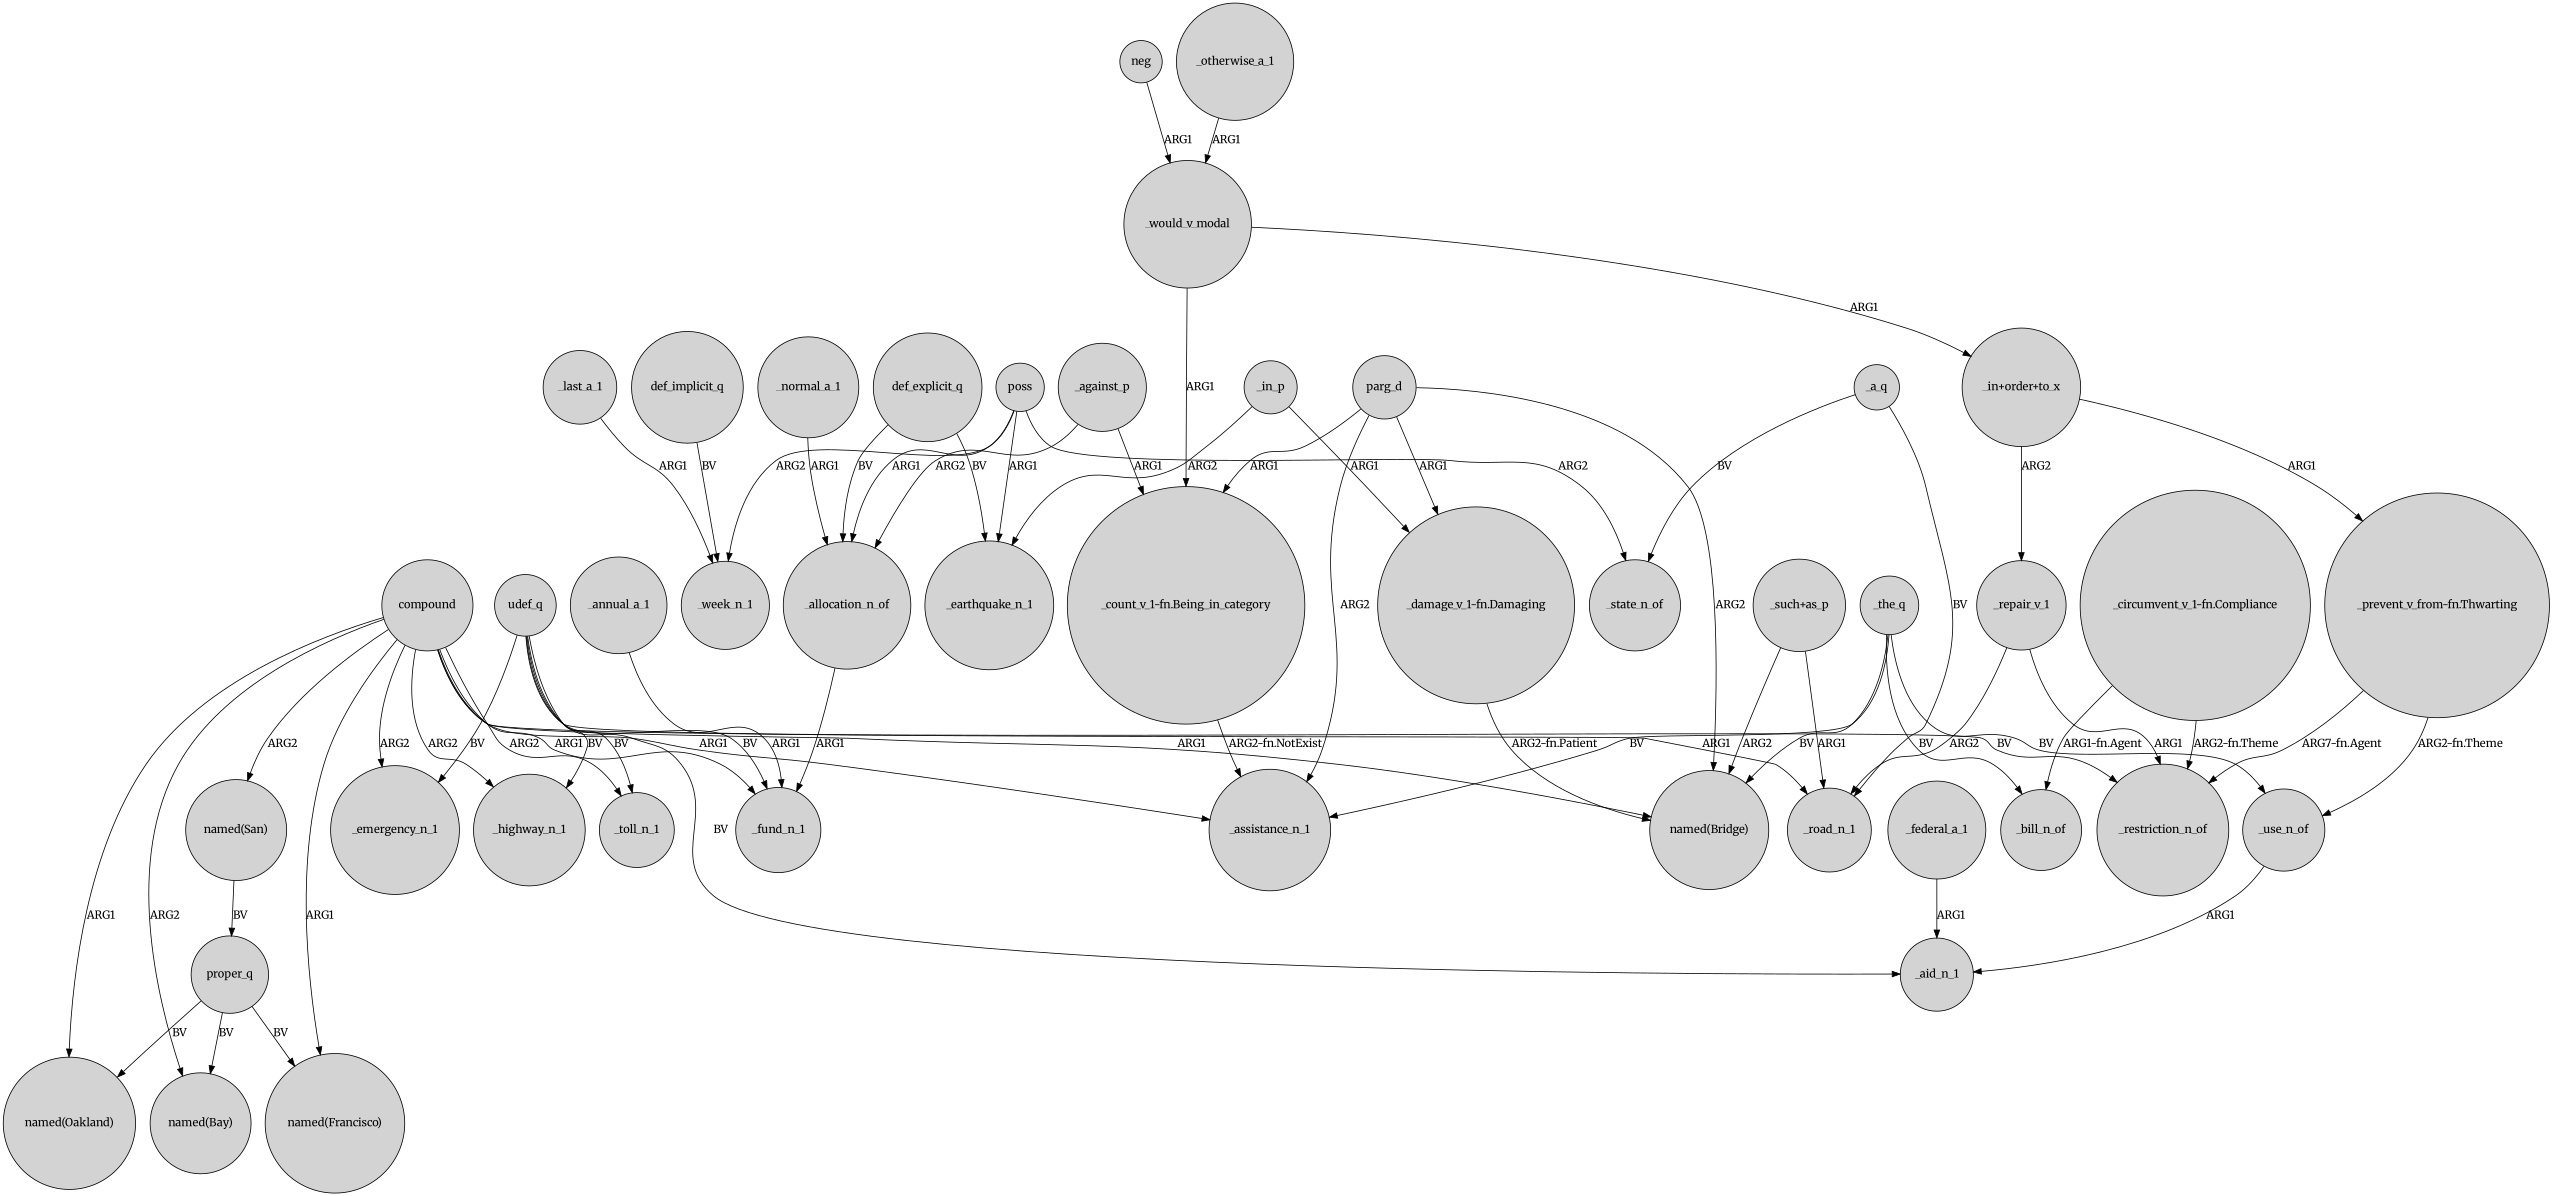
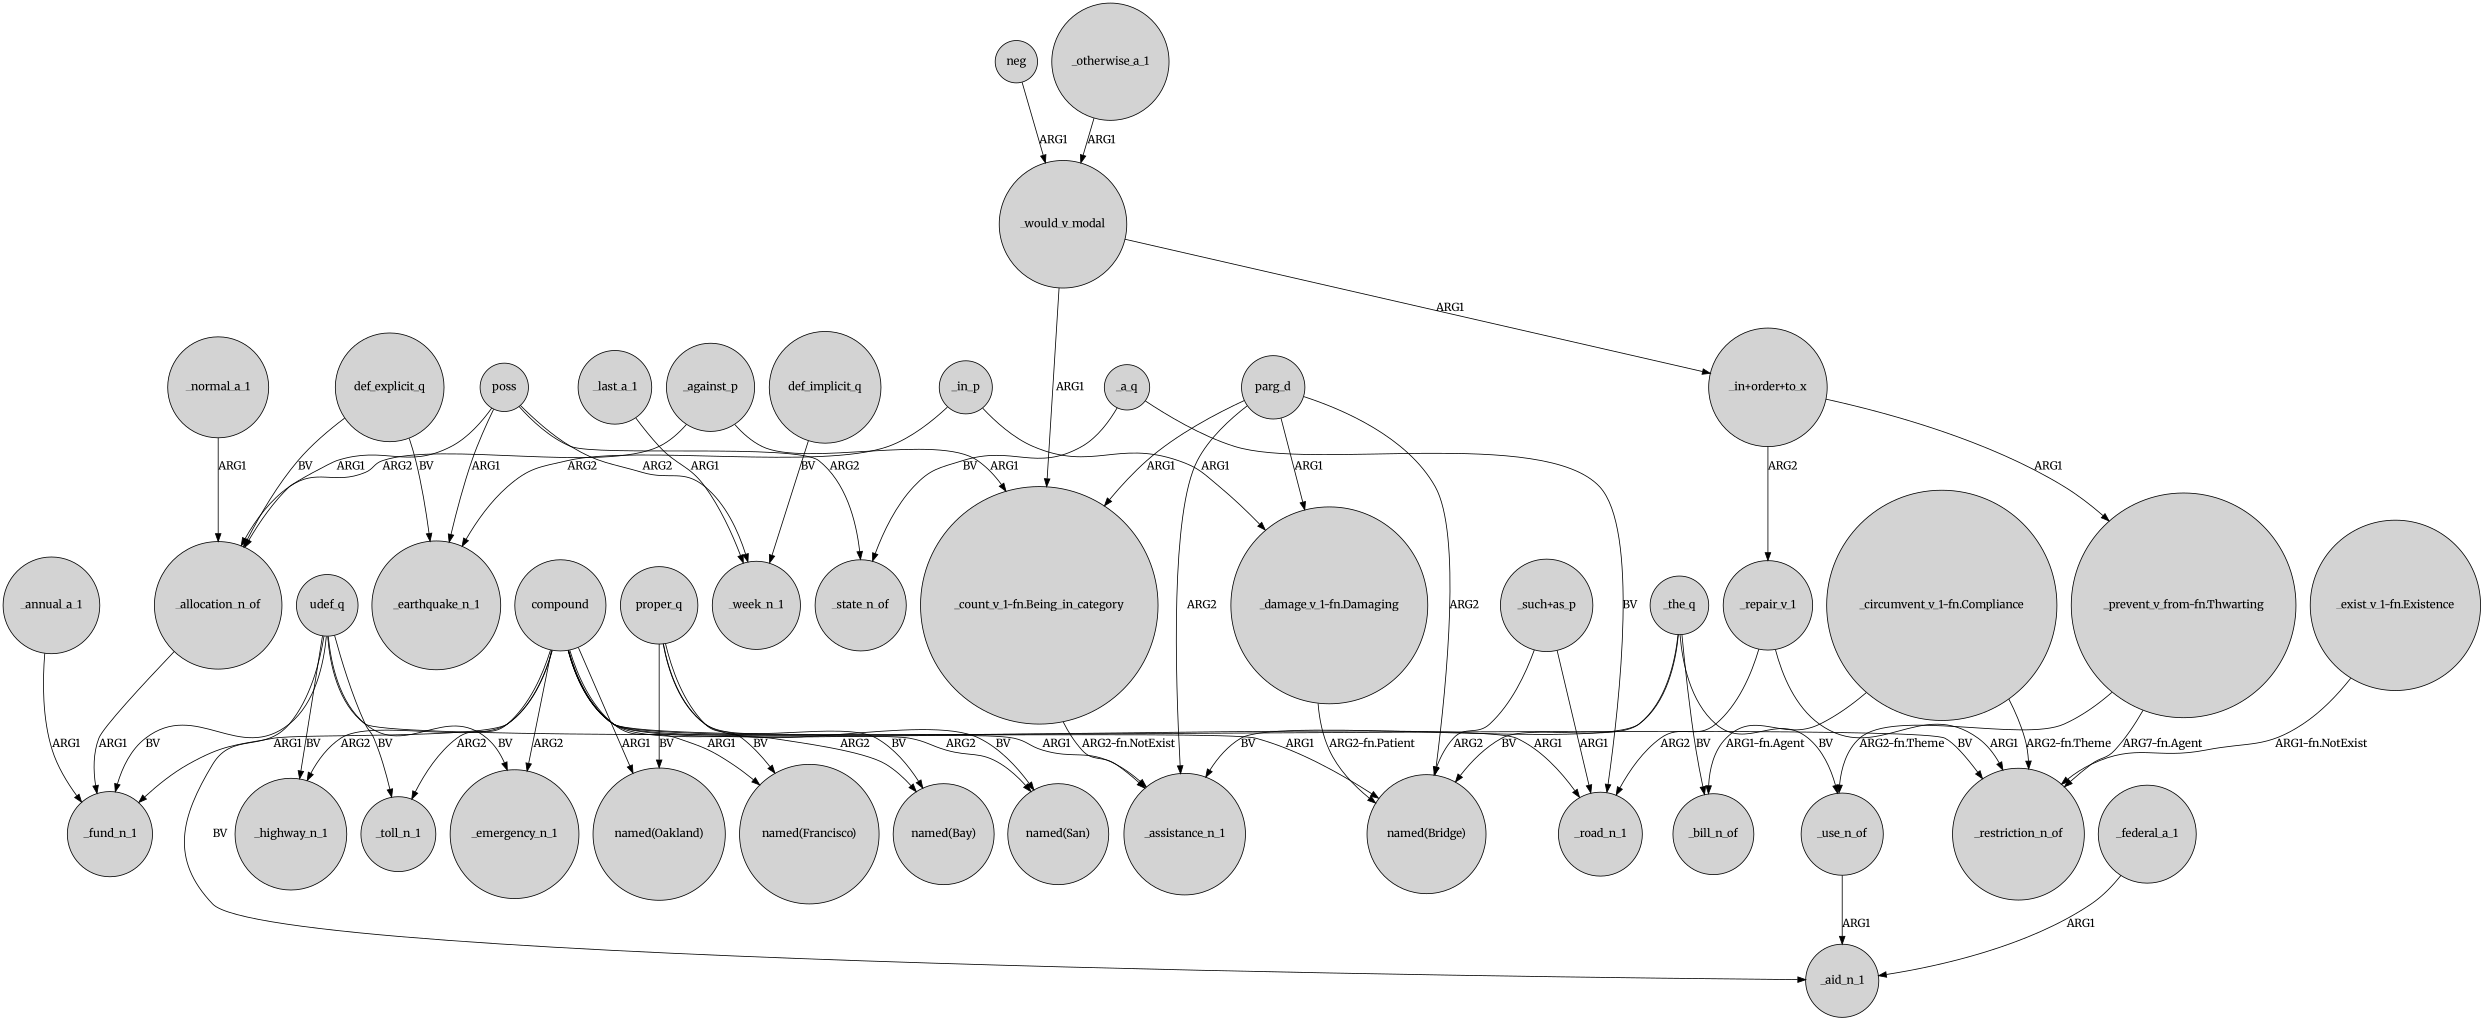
node "_exist_v_1-fn.Existence": added
edge "named(San)" -> "proper_q": reversed
